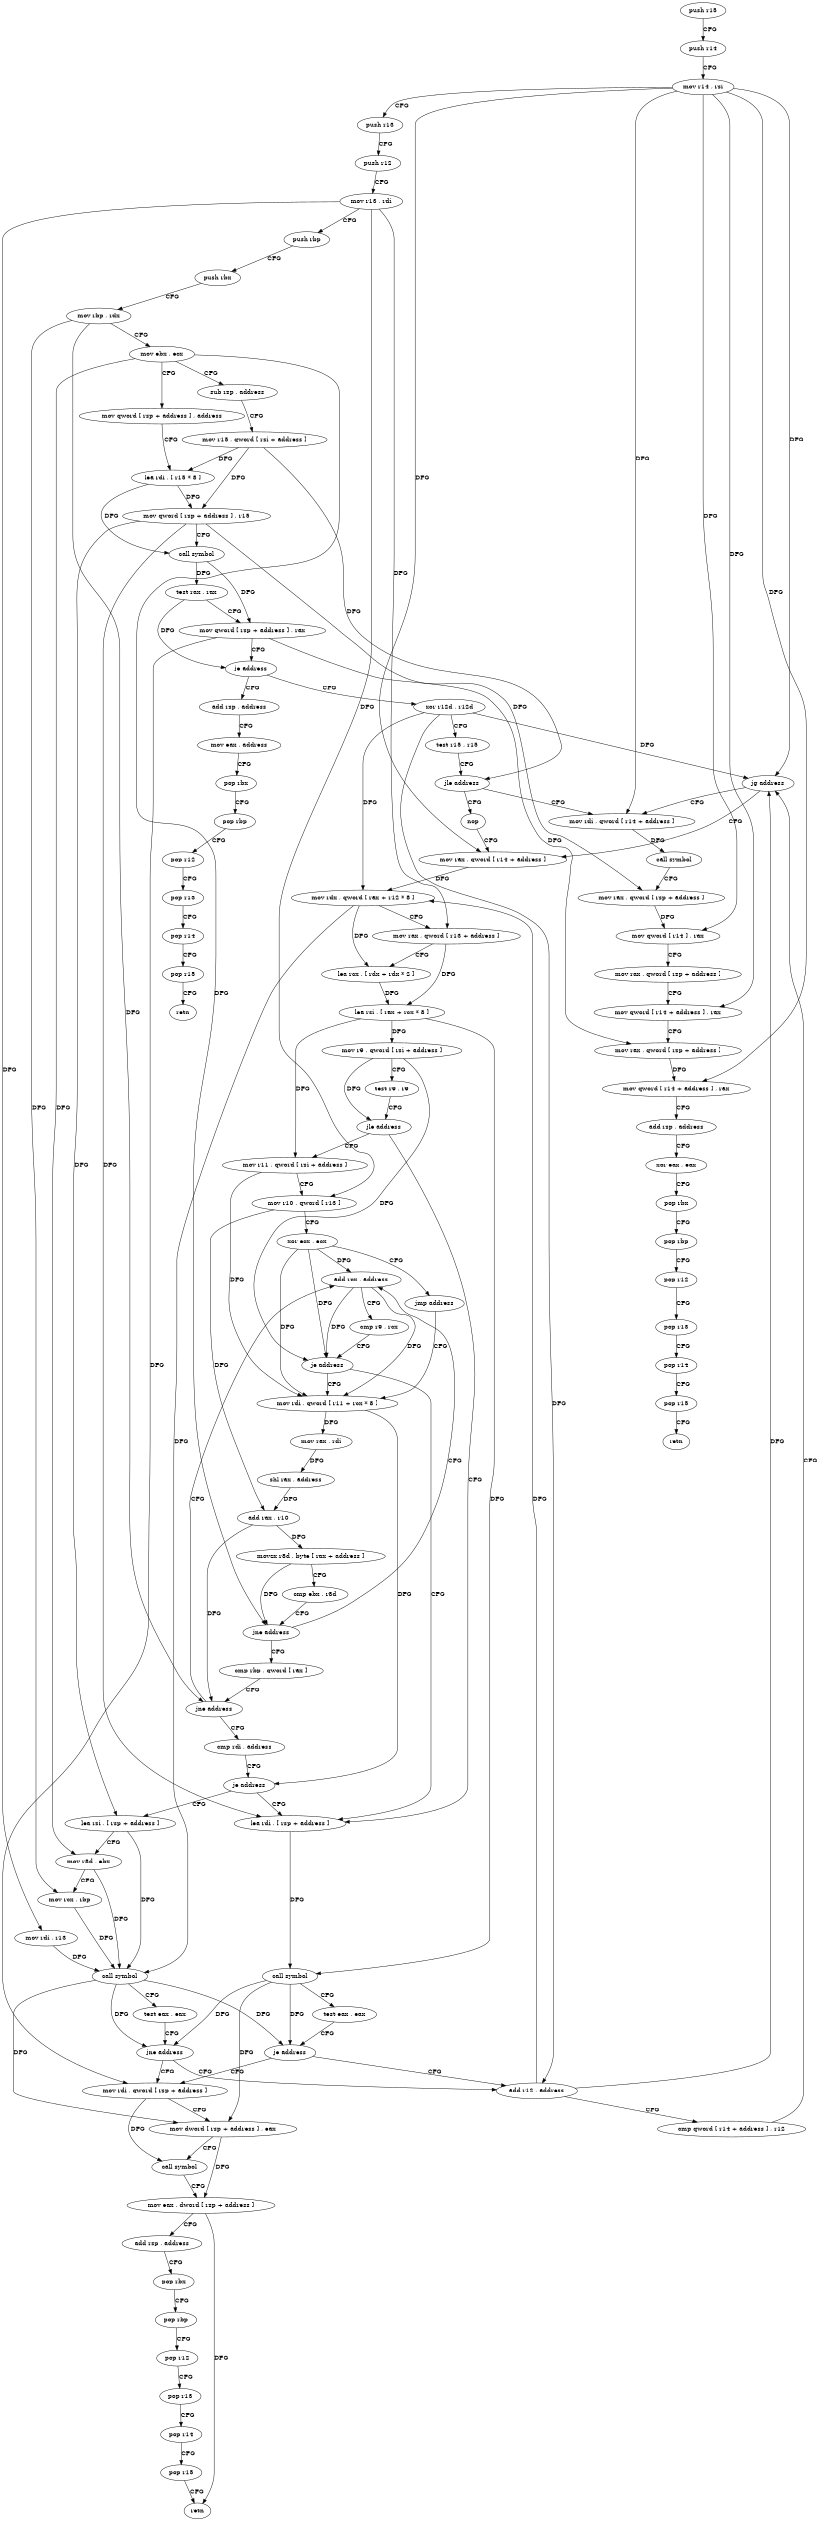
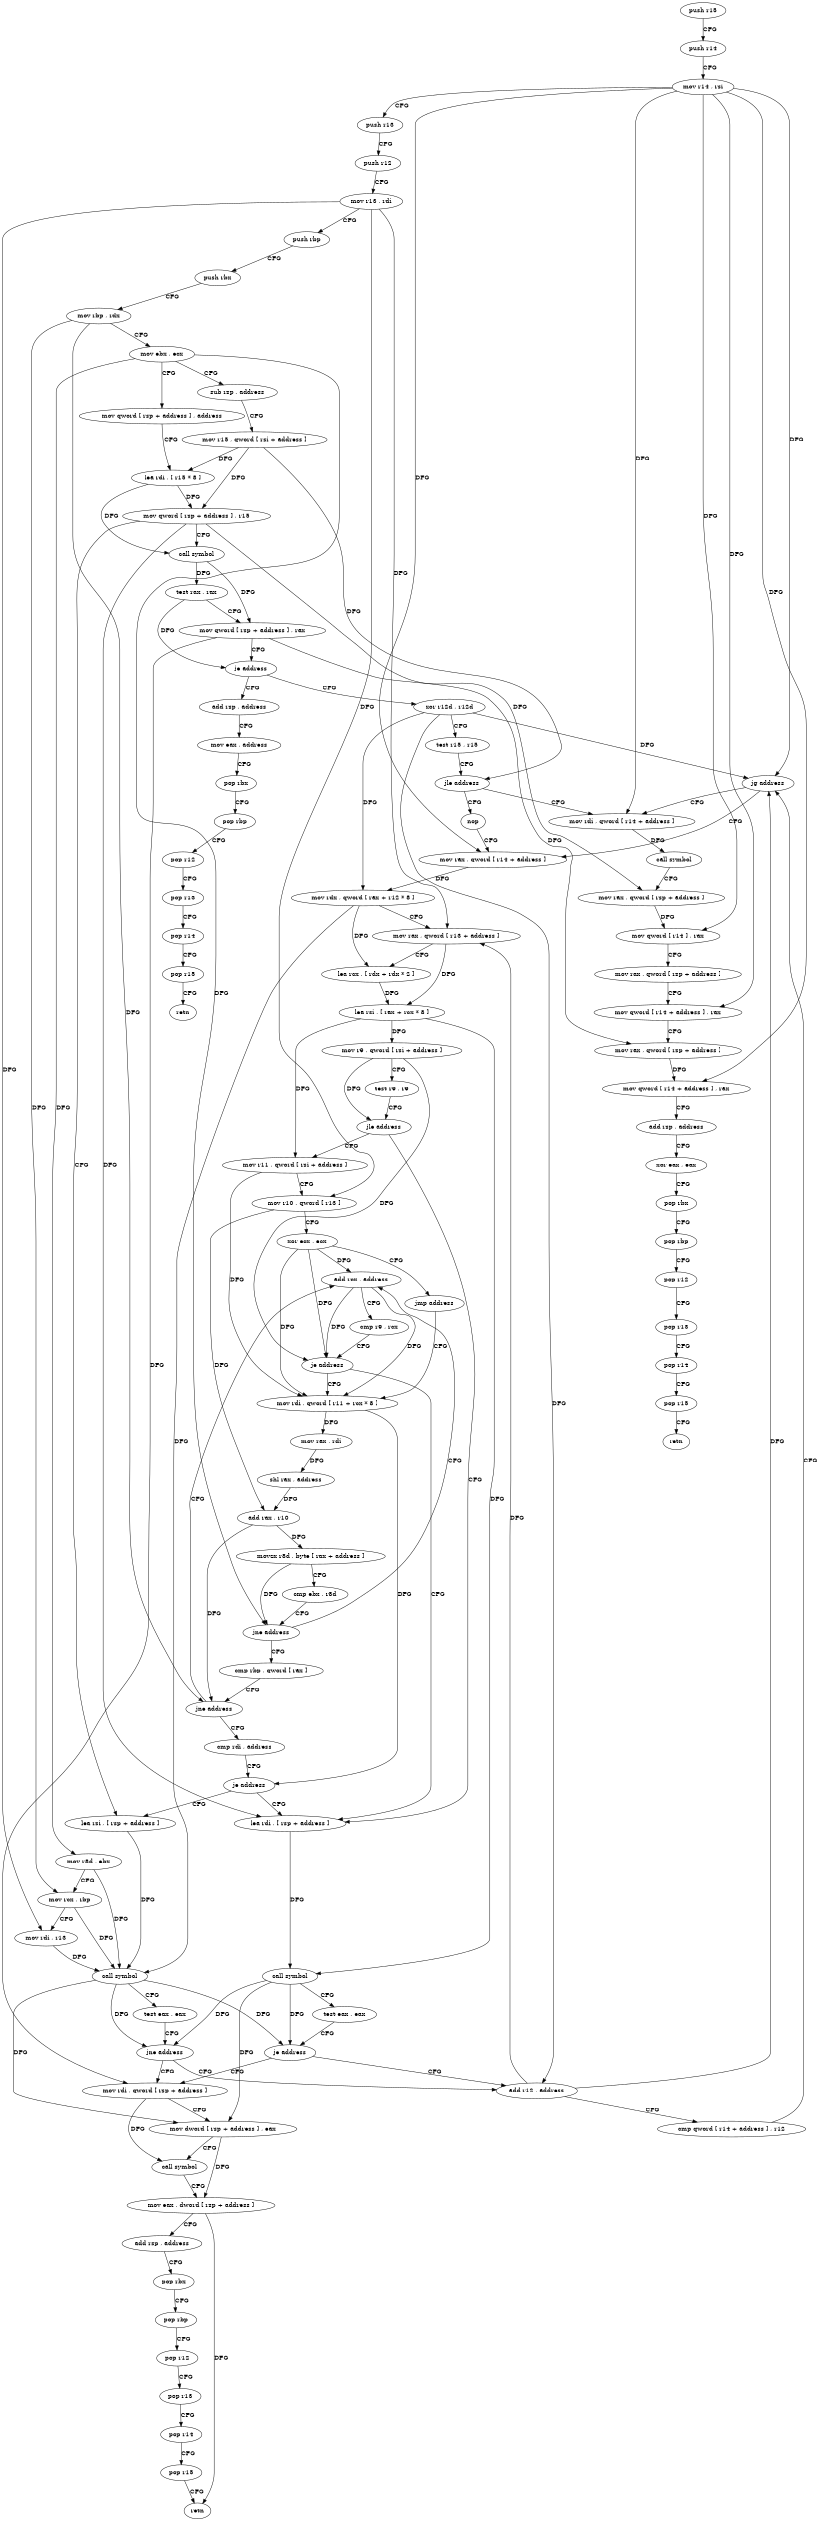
edge "mov qword [ rsp + address ] , r15" -> "lea rsi , [ rsp + address ]": label "DFG" -> "CFG"
edge "add r12 , address" -> "mov rdx , qword [ rax + r12 * 8 ]": now "add r12 , address" -> "mov rax , qword [ r13 + address ]"
edge "lea rsi , [ rsp + address ]" -> "mov r8d , ebx": removed, label "CFG"
edge "mov rcx , rbp" -> "mov rdi , r13": added, label "CFG"
